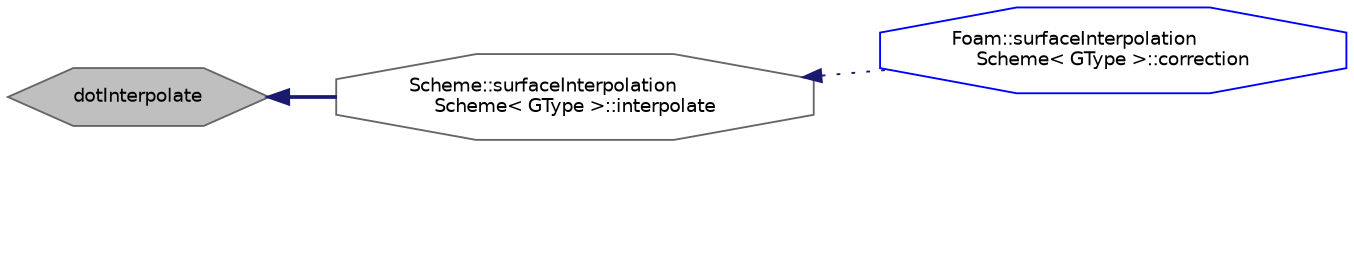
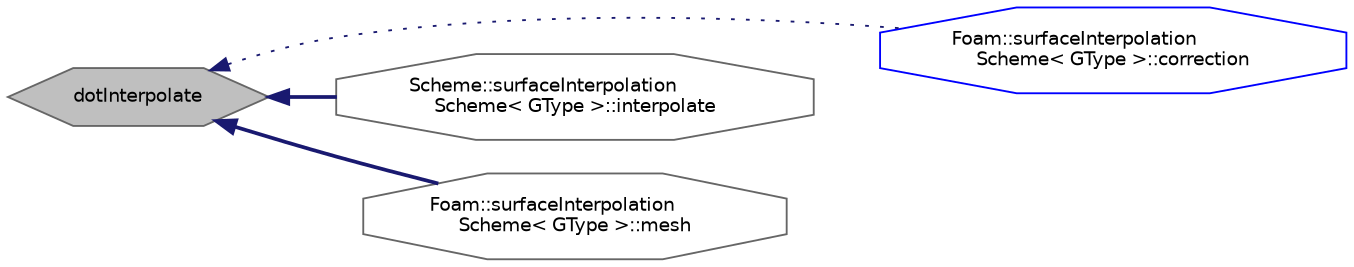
edge "Foam::surfaceInterpolation Scheme< GType >::correction" -> "Scheme::surfaceInterpolation Scheme< GType >::interpolate": now "Foam::surfaceInterpolation Scheme< GType >::correction" -> "dotInterpolate"
node "Foam::surfaceInterpolation Scheme< GType >::mesh": added
